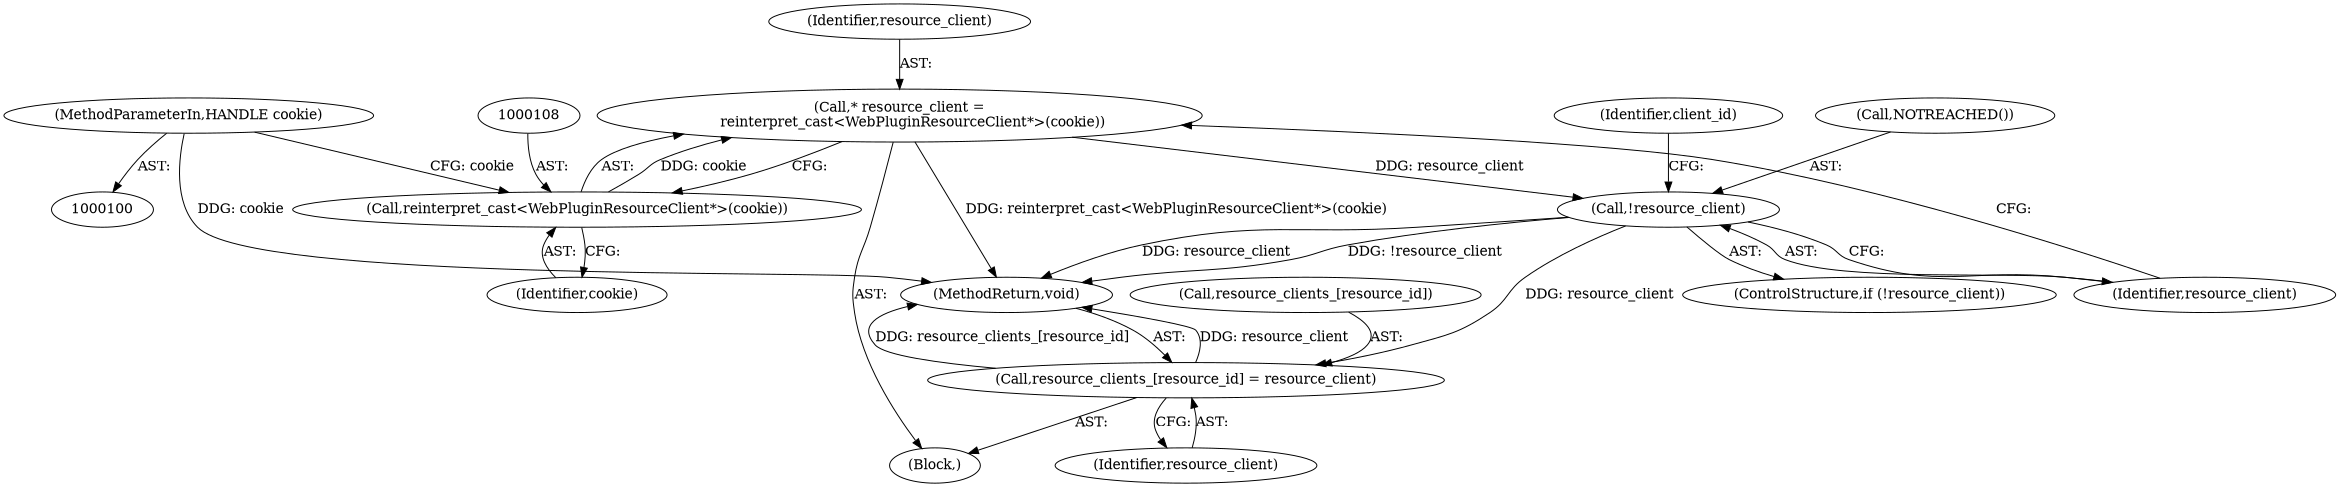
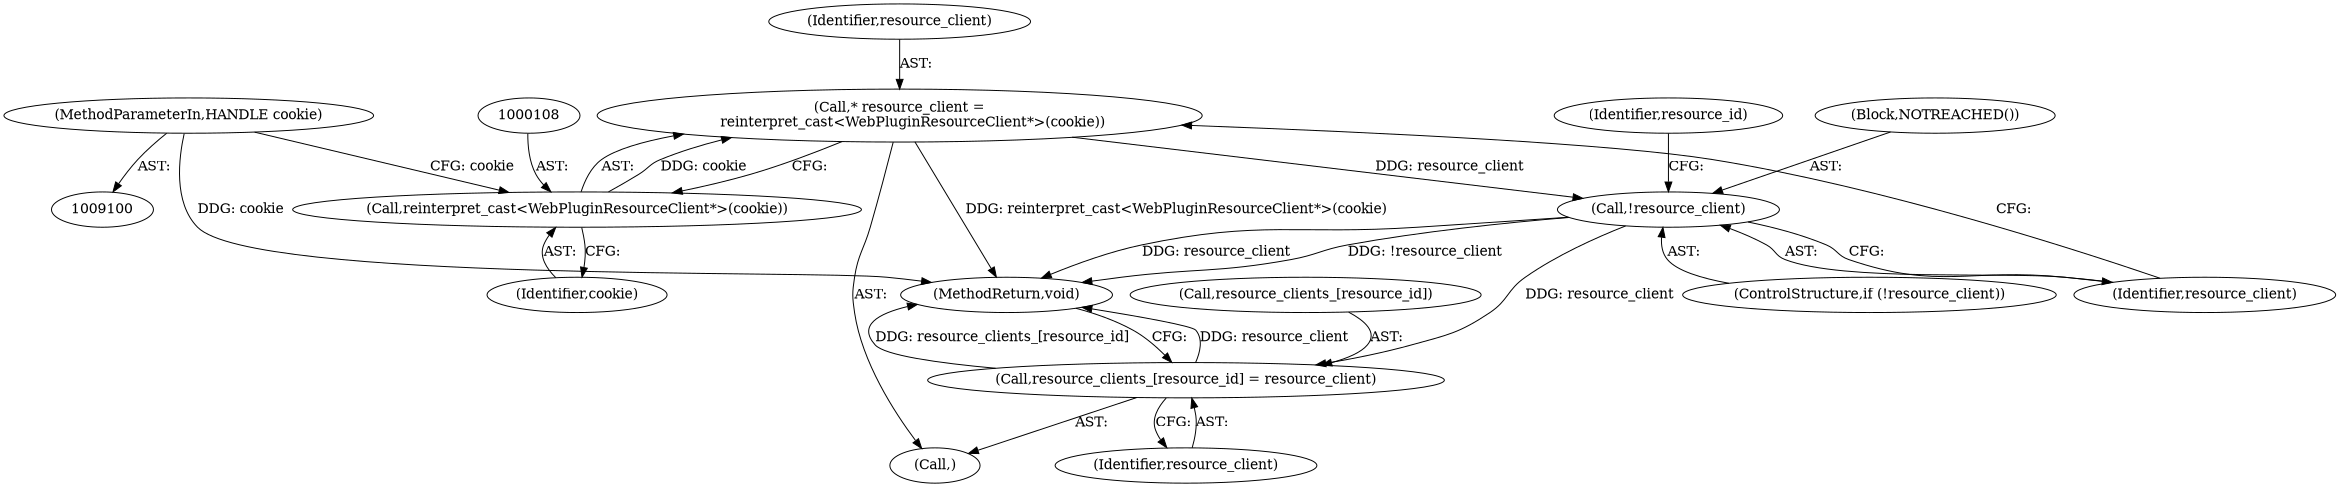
node "(Identifier,client_id)": label "(Identifier,client_id)" -> "(Identifier,resource_id)"
node "(Call,NOTREACHED())": label "(Call,NOTREACHED())" -> "(Block,NOTREACHED())"
node "1000100": label "1000100" -> "1009100"
edge "(Call,!resource_client)" -> "(ControlStructure,if (!resource_client))": reversed
edge "(MethodReturn,void)" -> "(Call,resource_clients_[resource_id] = resource_client)": label "AST: " -> "CFG: "
node "(Block,)": label "(Block,)" -> "(Call,)"
